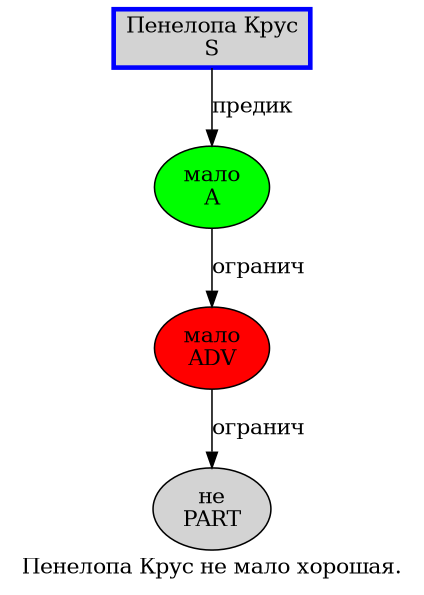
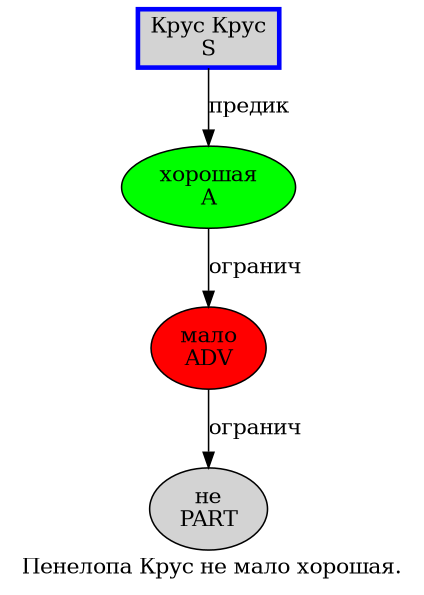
node "Пенелопа Крус S": label "Пенелопа Крус S" -> "Крус Крус S"
node "мало A": label "мало A" -> "хорошая A"
